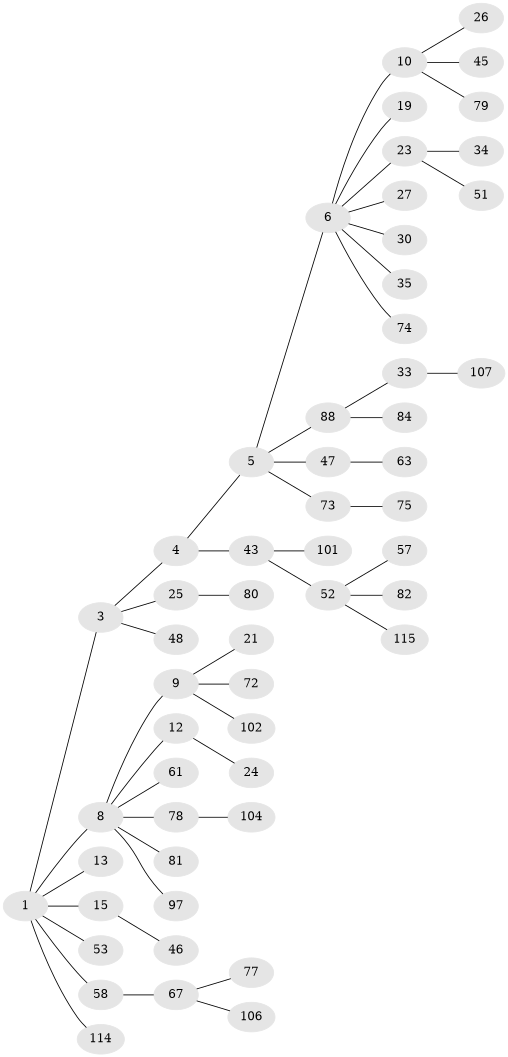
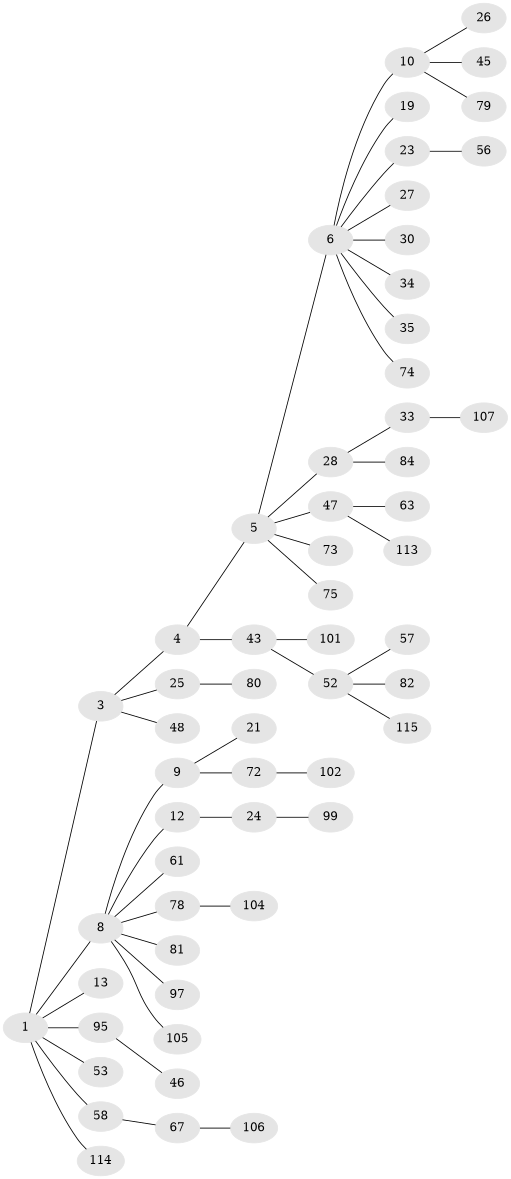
edge "23" -- "34": now "6" -- "34"
node "51": label "51" -> "56"
node "88": label "88" -> "28"
edge "73" -- "75": now "5" -- "75"
node "113": added
edge "9" -- "102": now "72" -- "102"
node "99": added
node "15": label "15" -> "95"
node "77": removed
node "105": added
